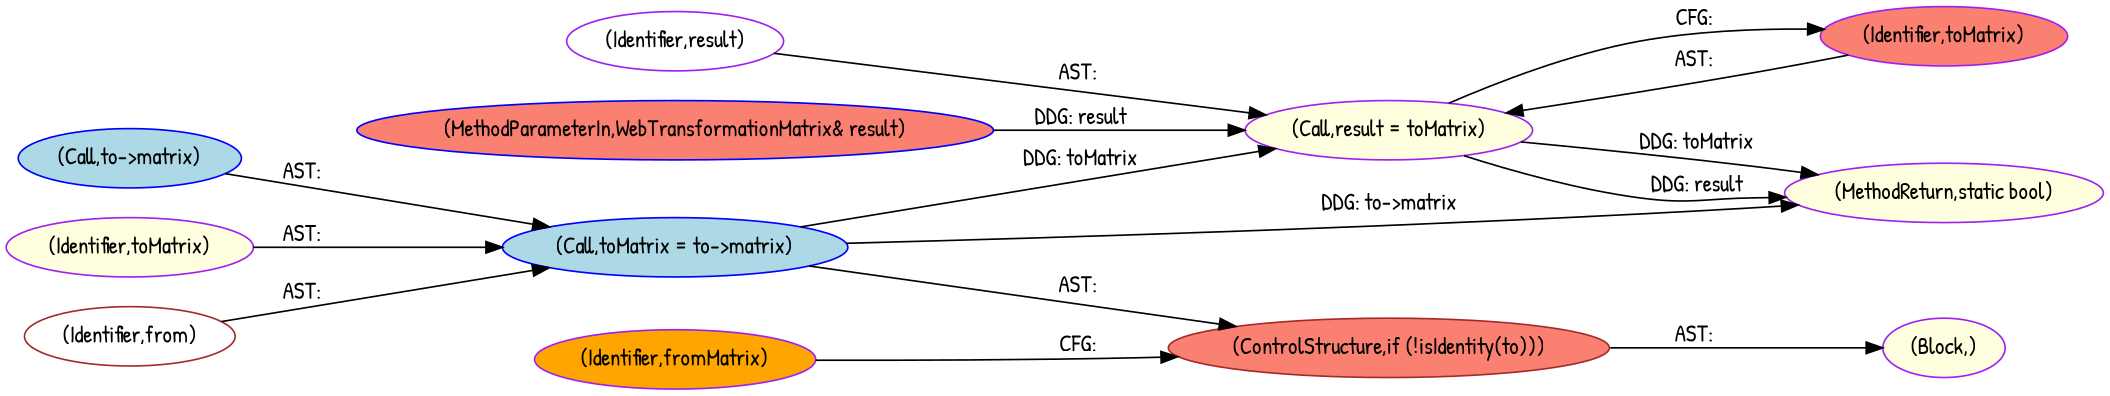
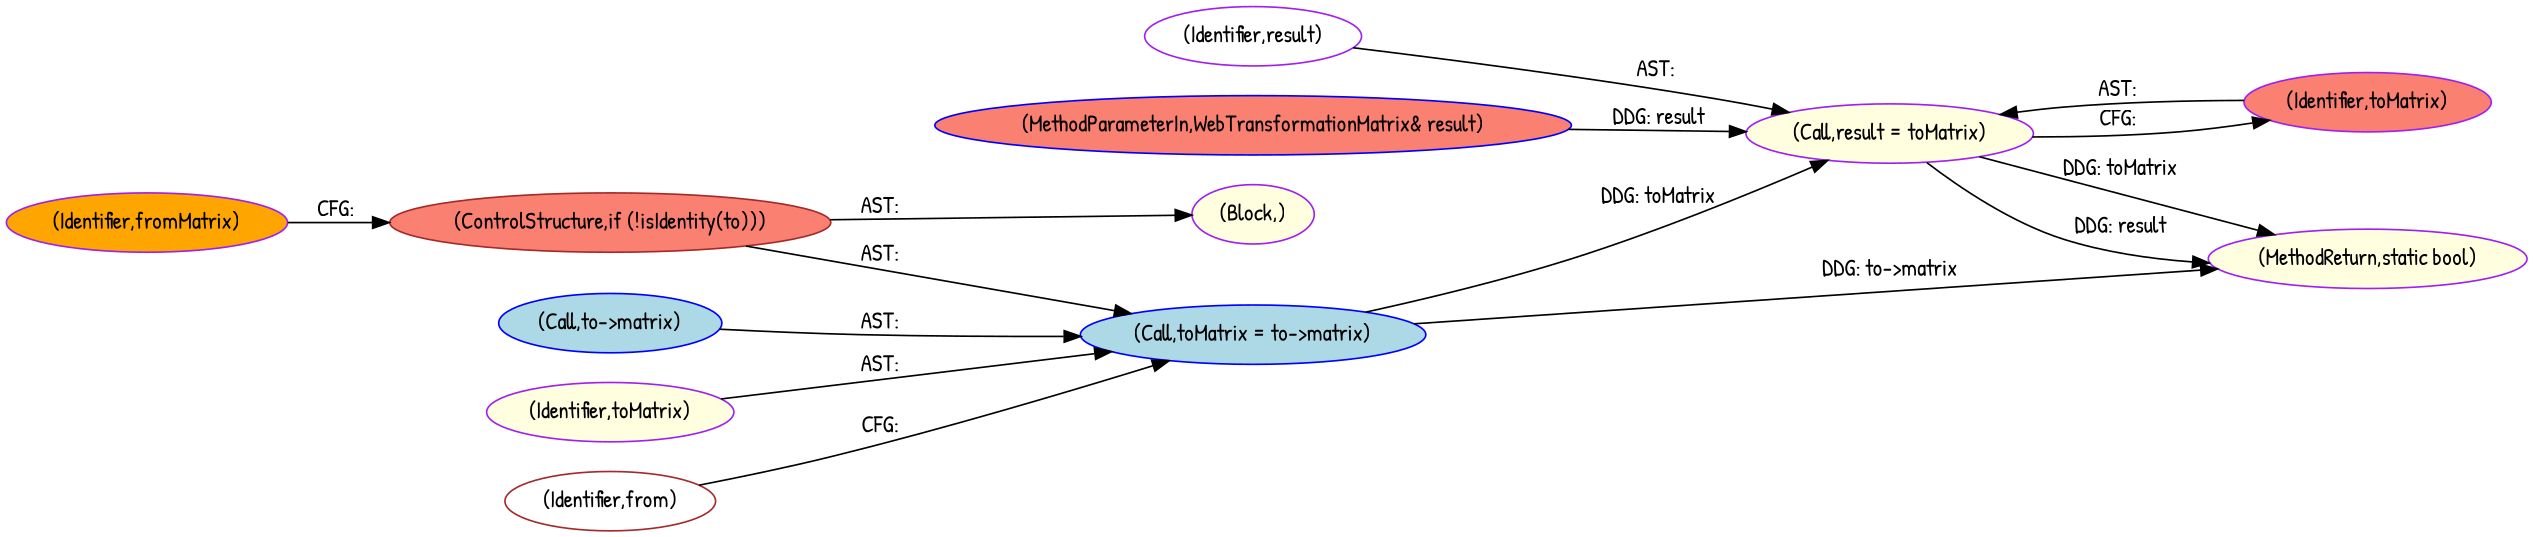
edge "(Identifier,from)" -> "(Call,toMatrix = to->matrix)": label "AST: " -> "CFG: "
edge "(Call,toMatrix = to->matrix)" -> "(ControlStructure,if (!isIdentity(to)))": reversed
